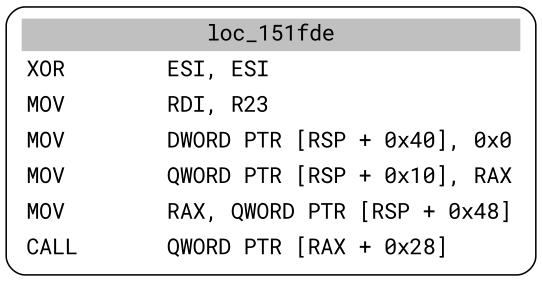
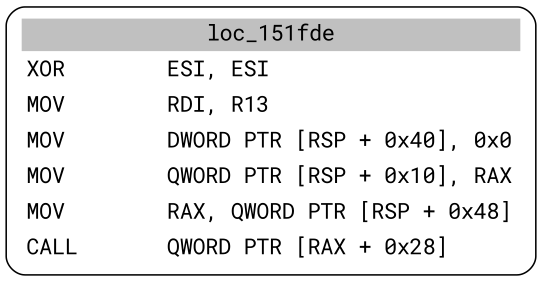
node "loc_151fde": text "MOV        RDI, R23" -> "MOV        RDI, R13"
